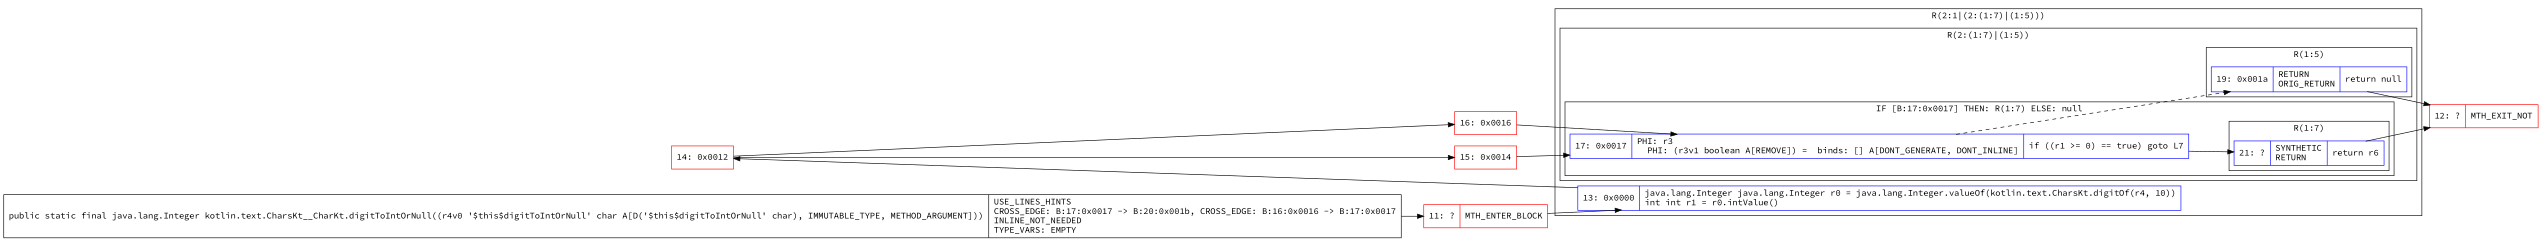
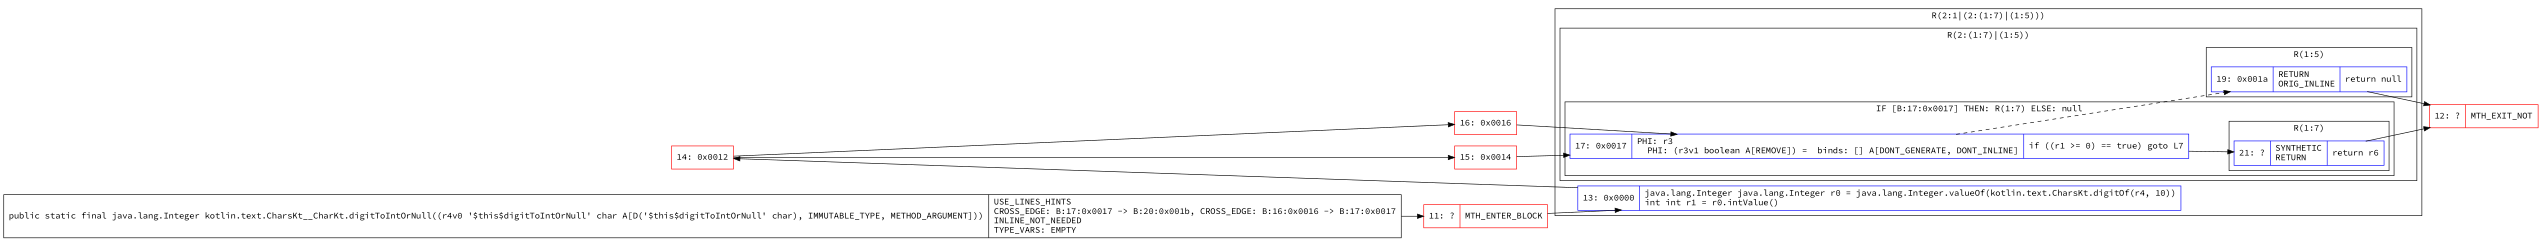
node "19: 0x001a": text "ORIG_RETURN" -> "ORIG_INLINE"
